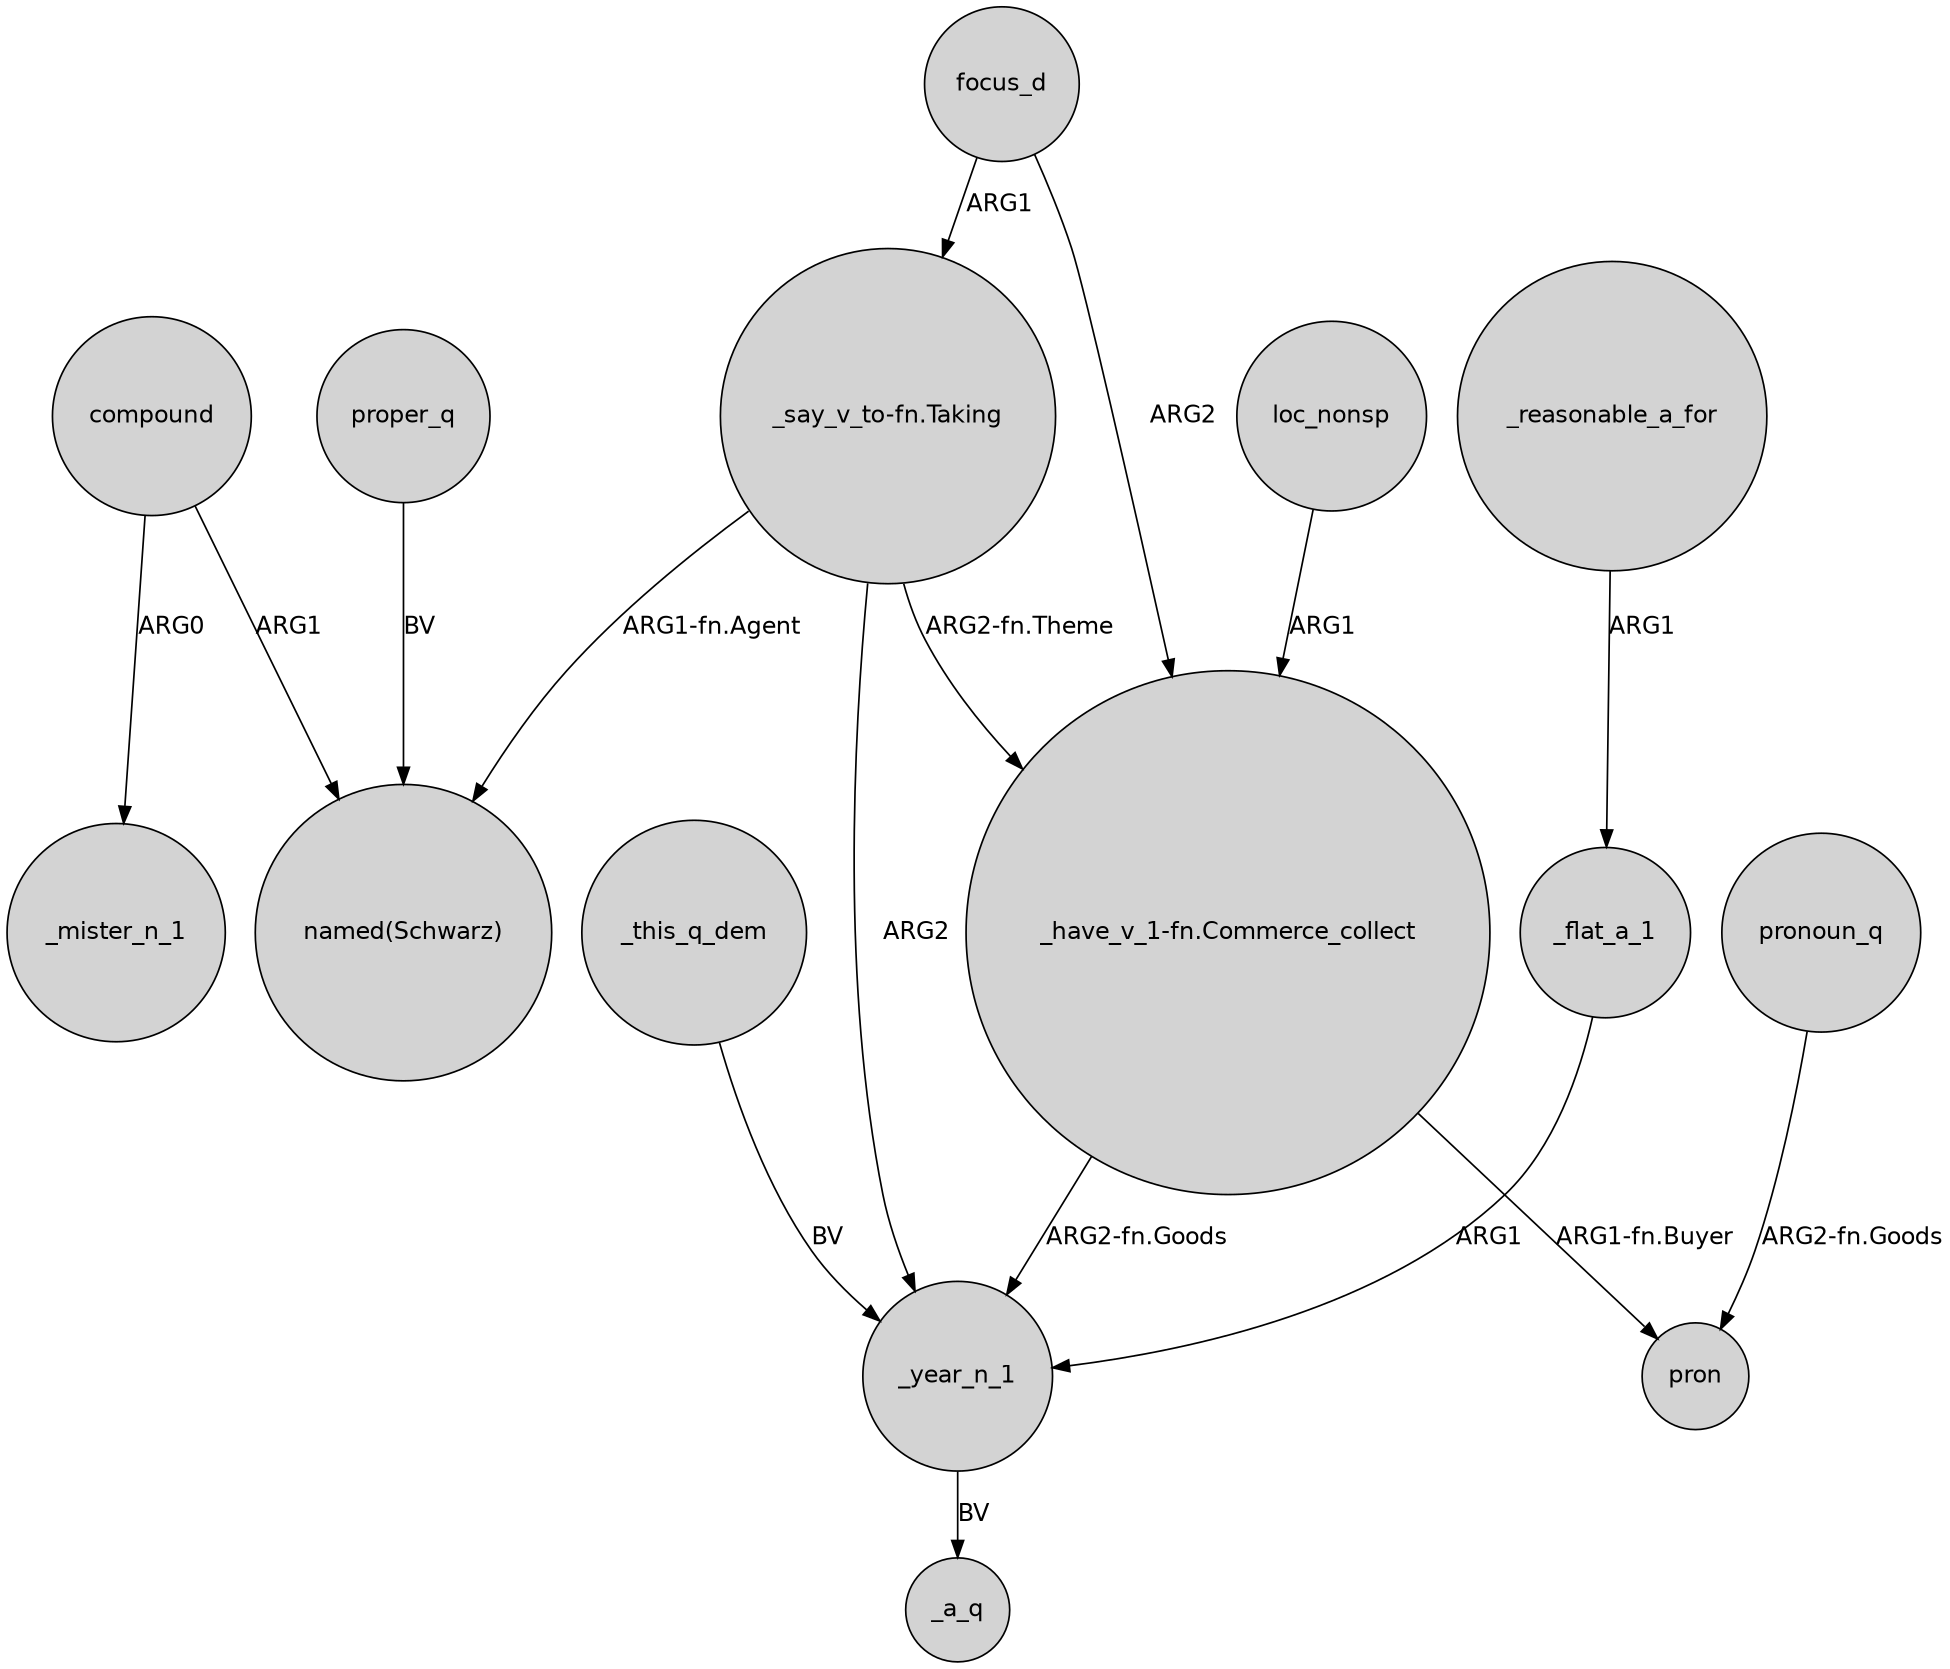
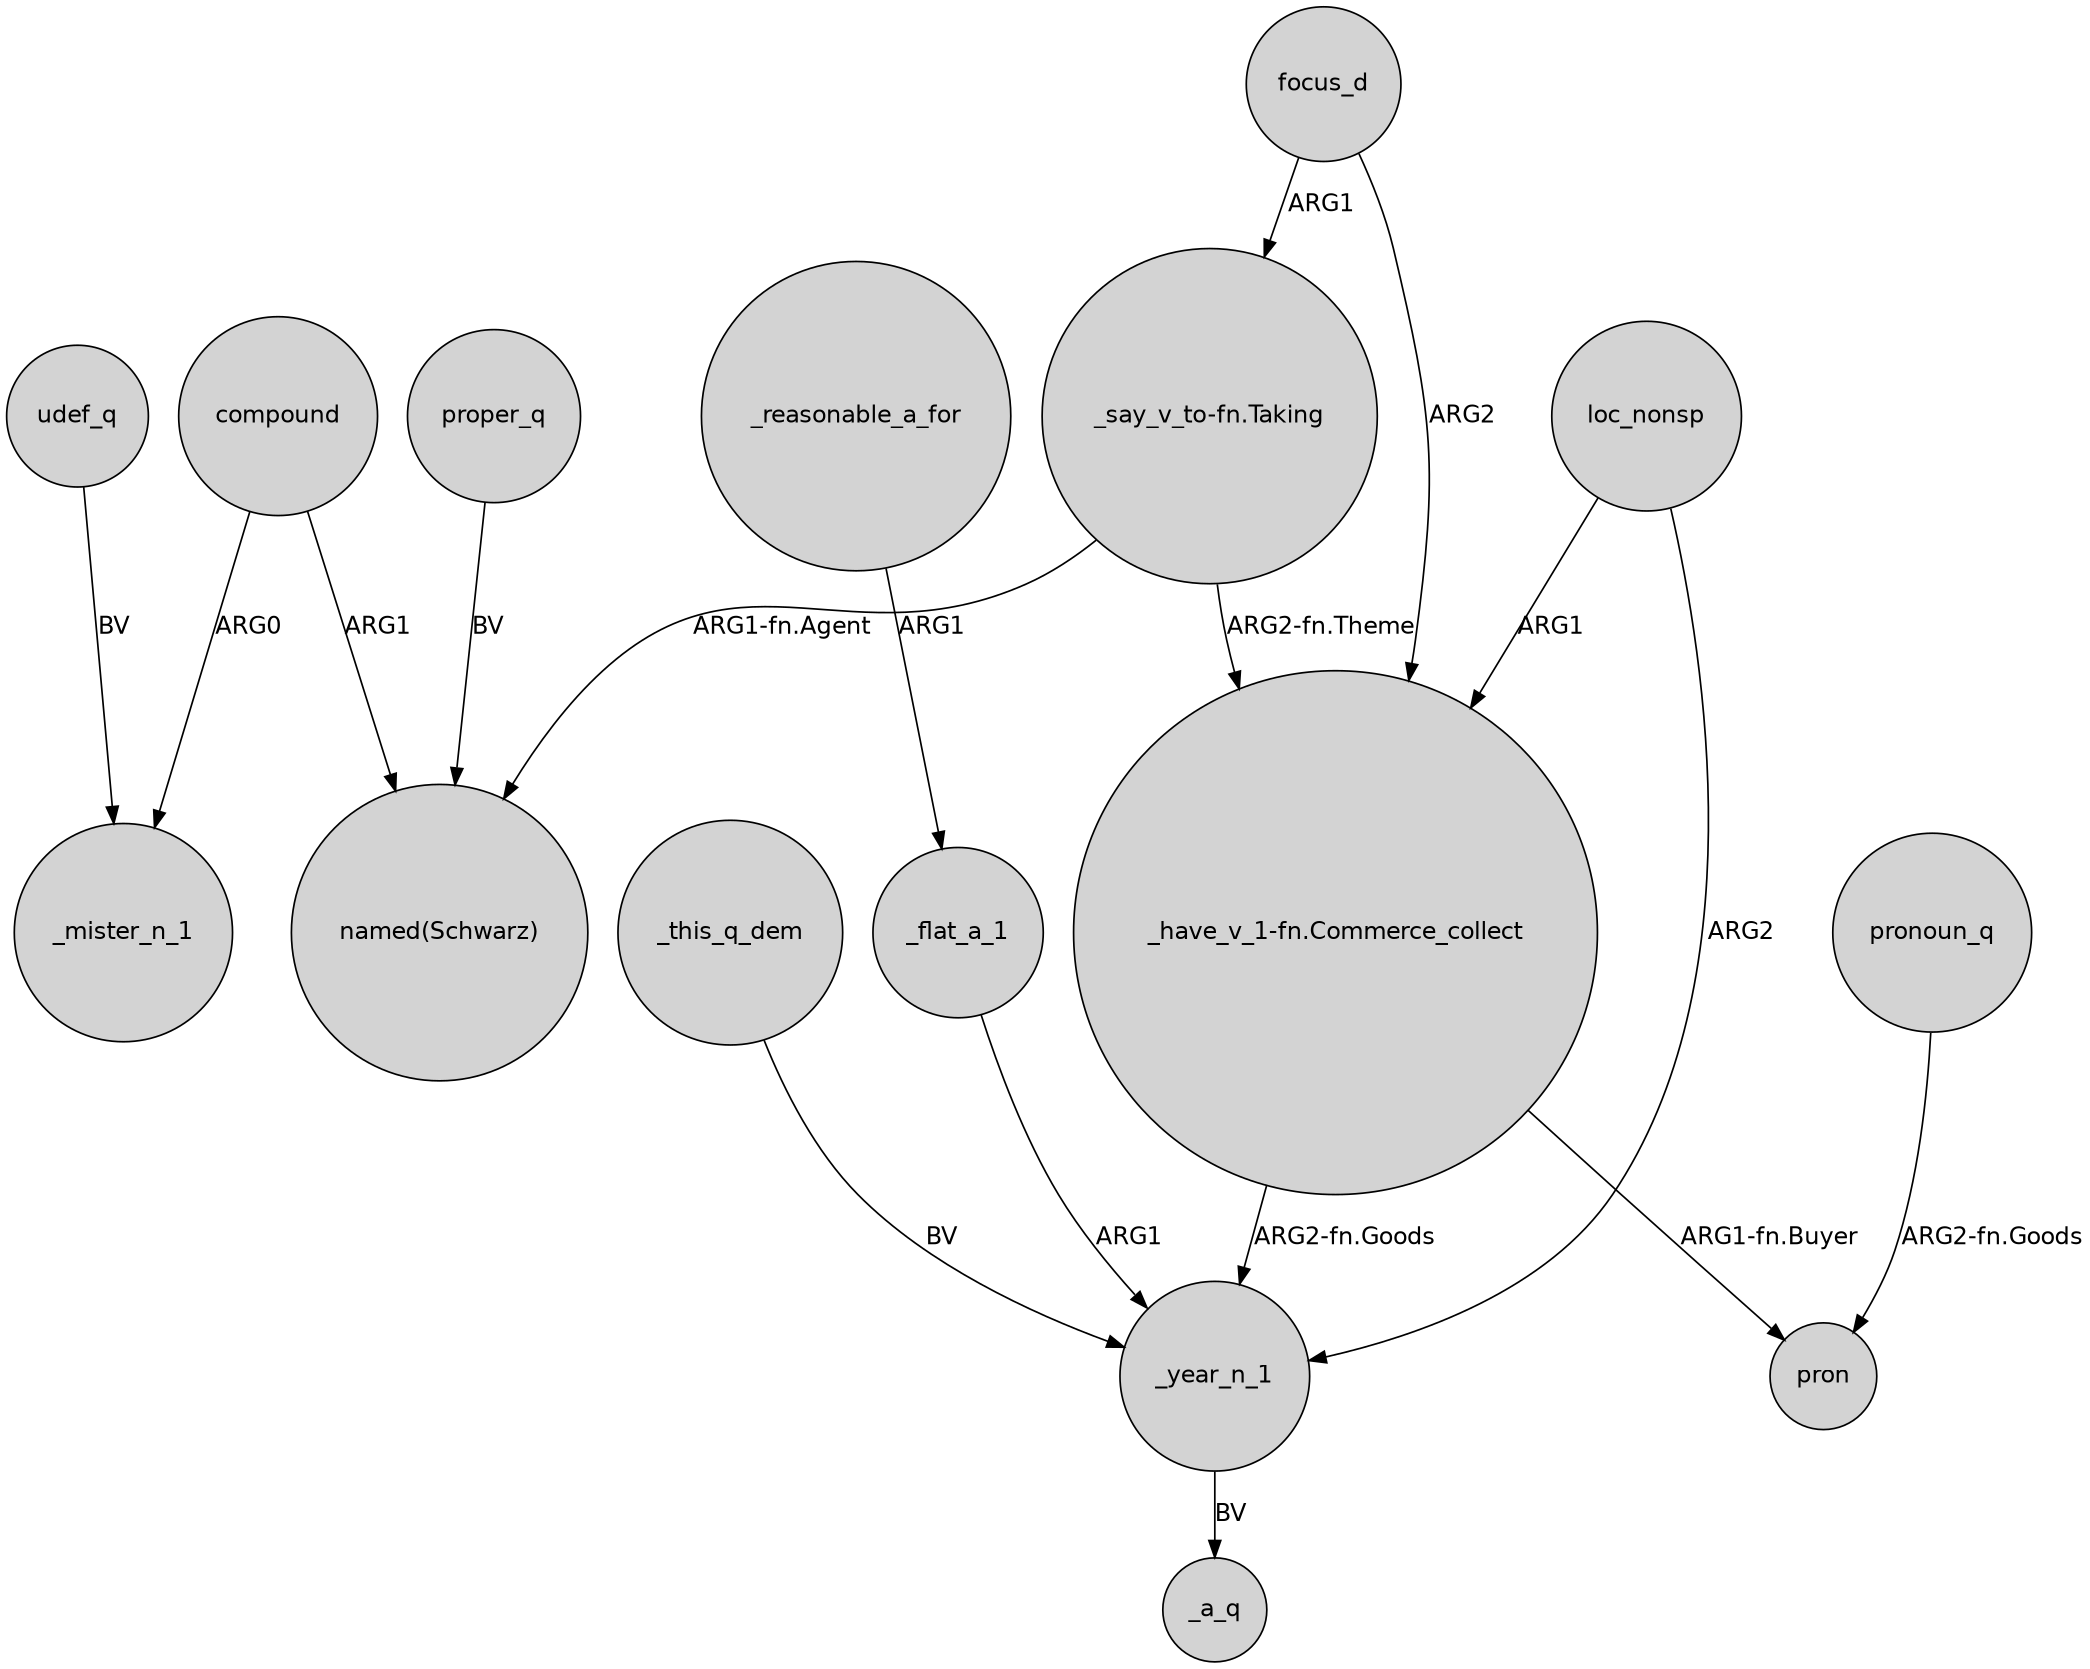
node "udef_q": added
edge "_say_v_to-fn.Taking" -> "_year_n_1": now "loc_nonsp" -> "_year_n_1"
